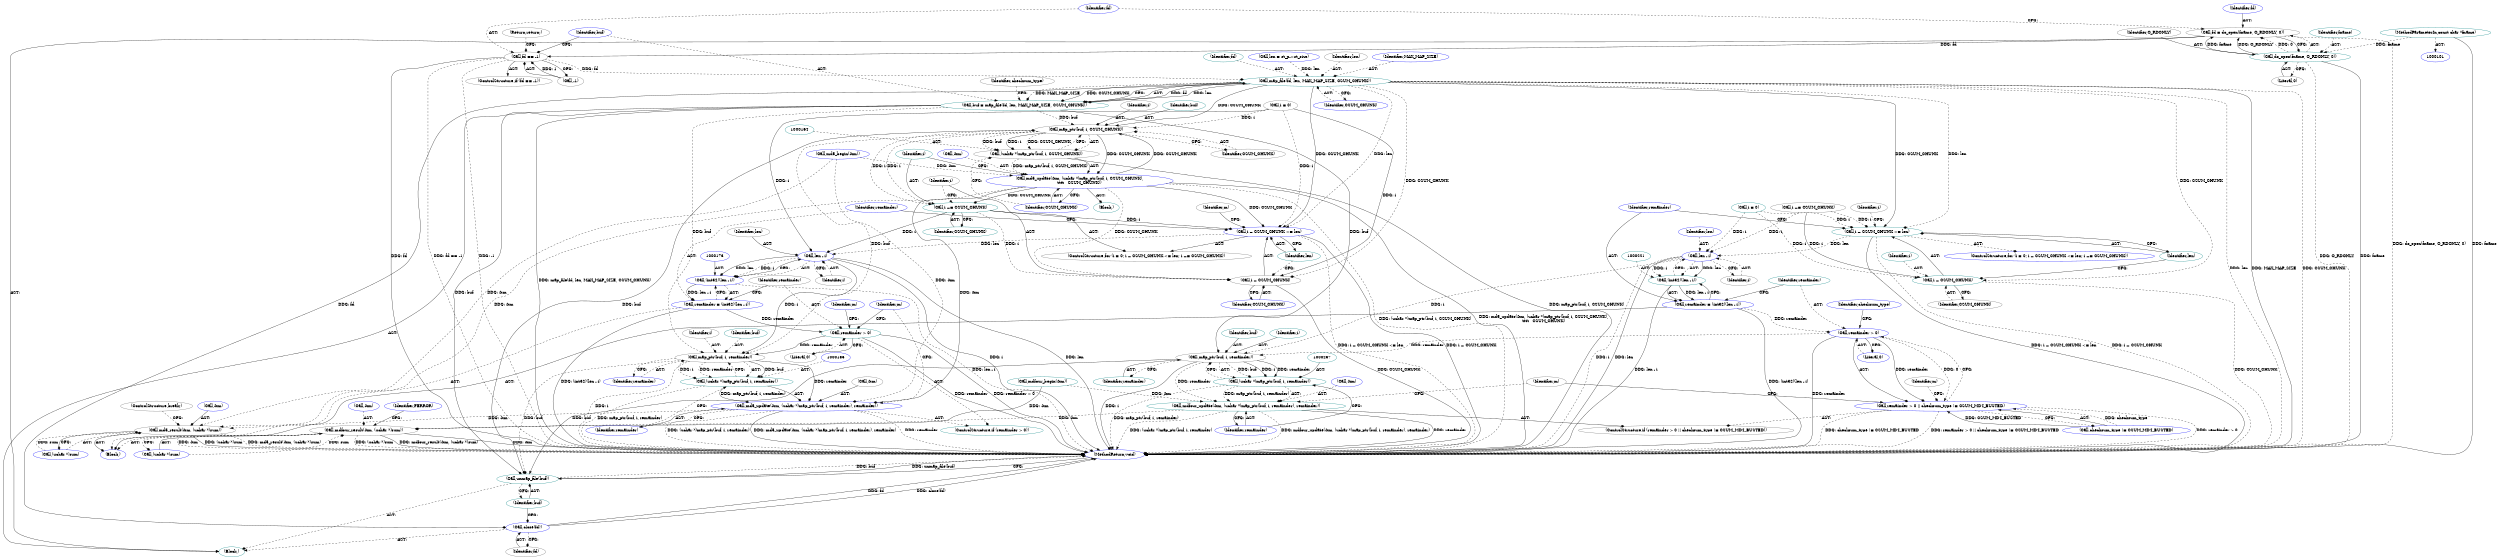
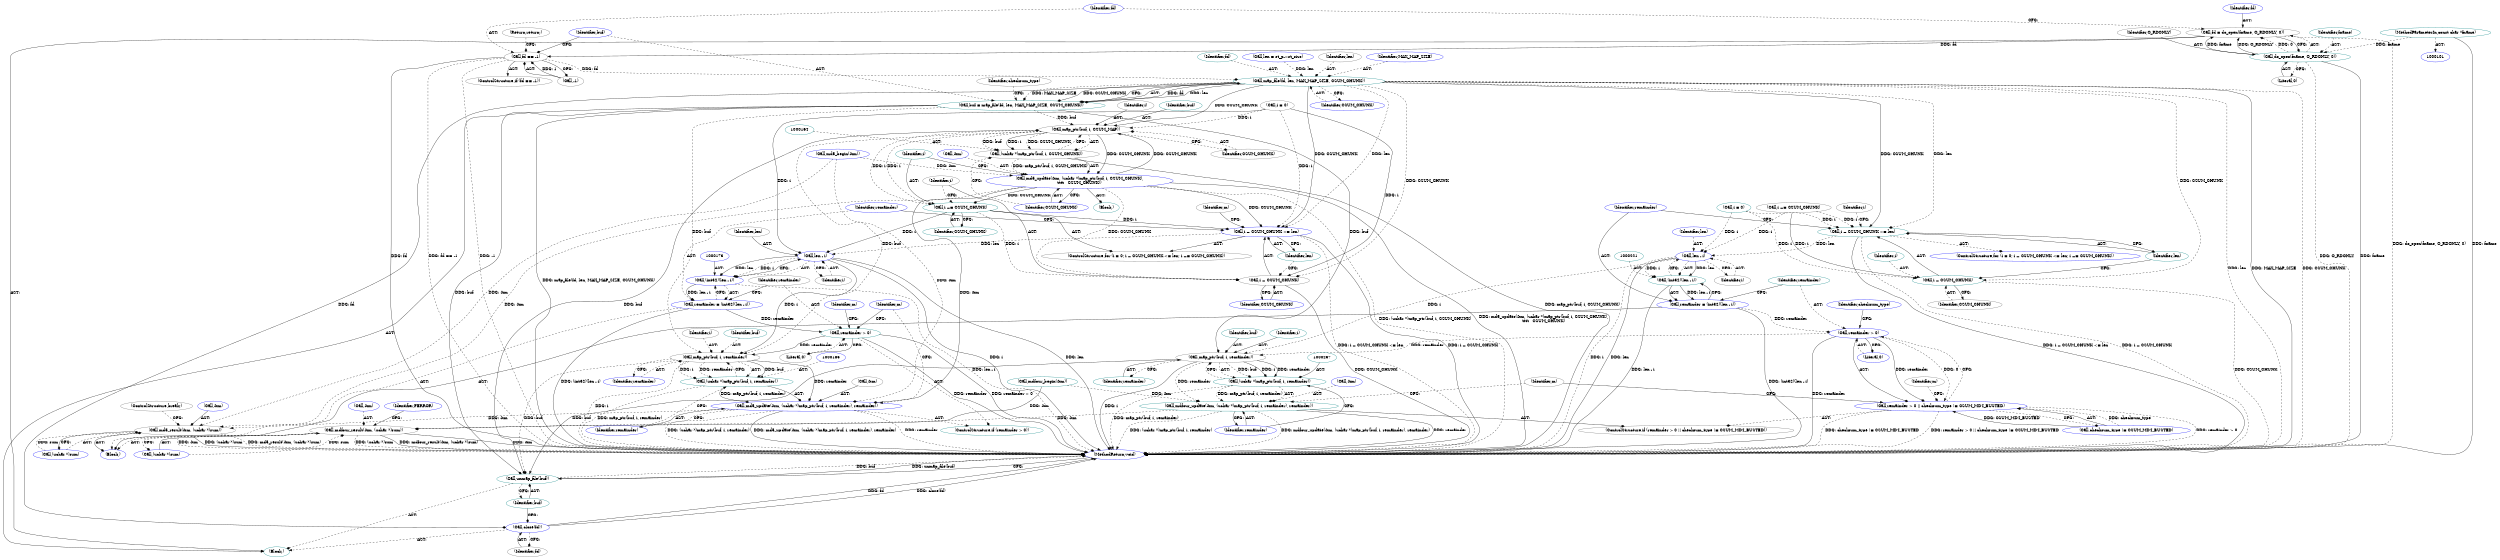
node "(Call,map_ptr(buf, i, CSUM_CHUNK))": label "(Call,map_ptr(buf, i, CSUM_CHUNK))" -> "(Call,map_ptr(buf, i, CSUM_MAP))"
